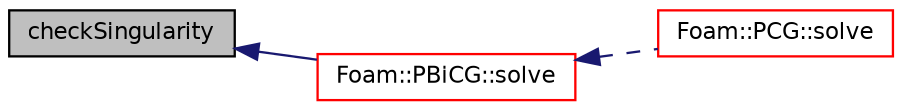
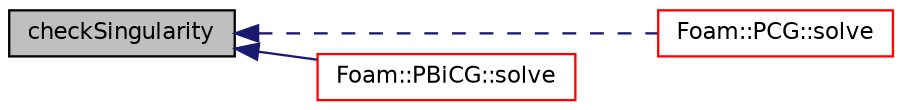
edge "Foam::PCG::solve" -> "Foam::PBiCG::solve": now "Foam::PCG::solve" -> "checkSingularity"
